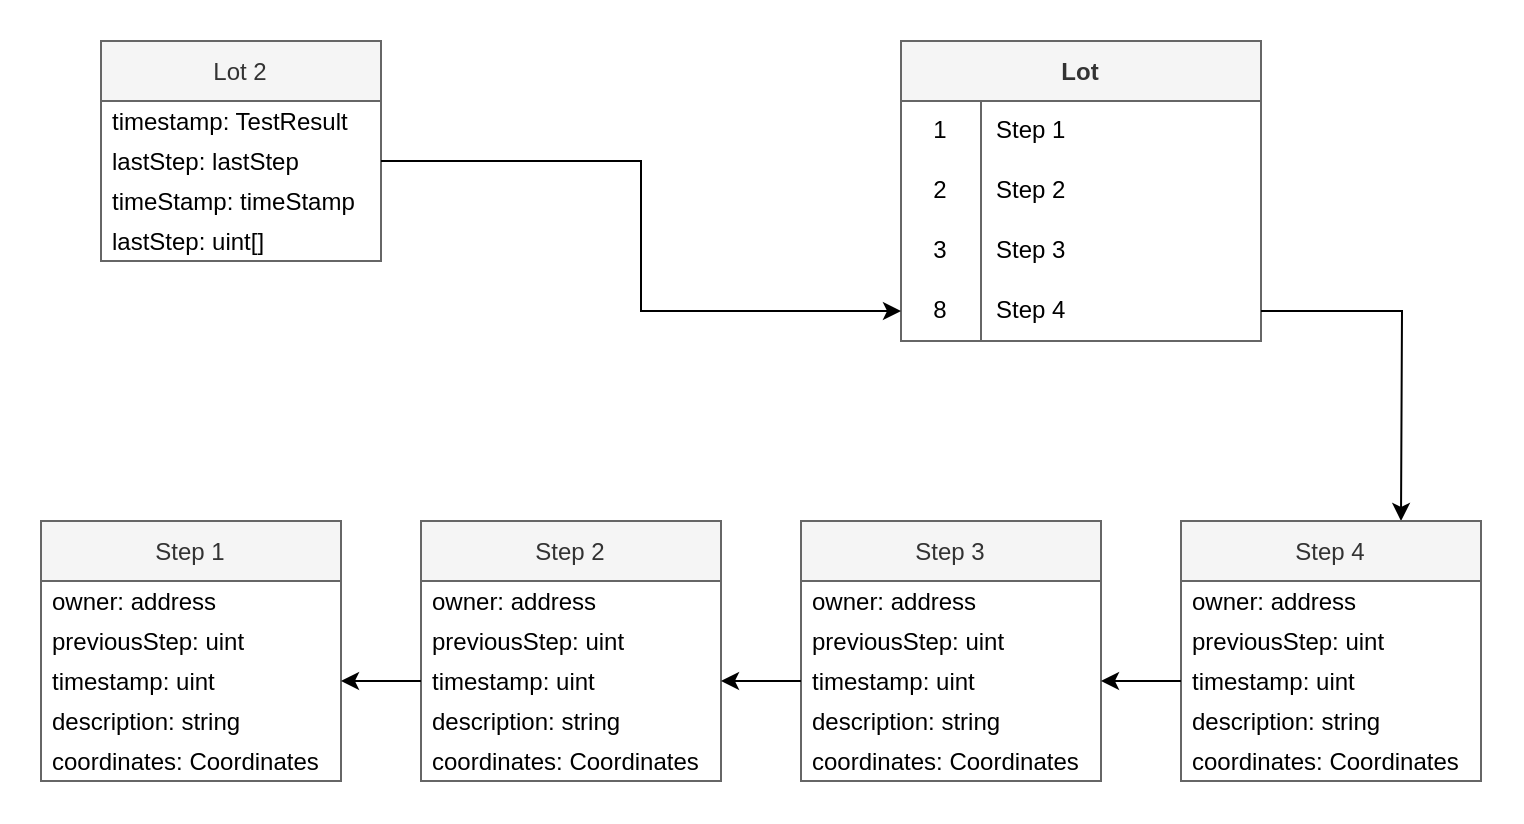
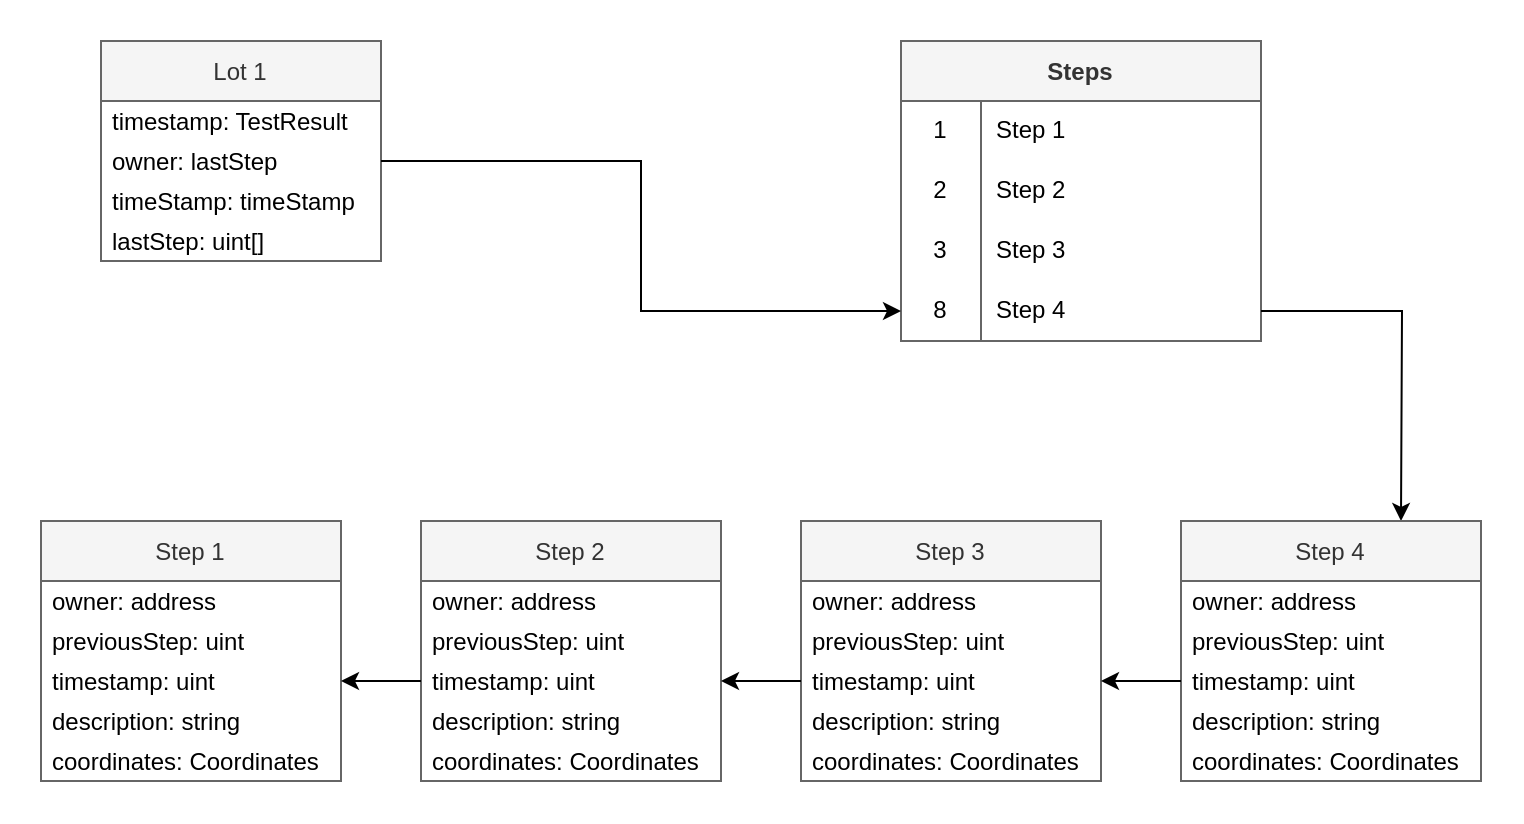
node "Lot 2": label "Lot 2" -> "Lot 1"
node "Lot": label "Lot" -> "Steps"
node "lastStep: lastStep": label "lastStep: lastStep" -> "owner: lastStep"
